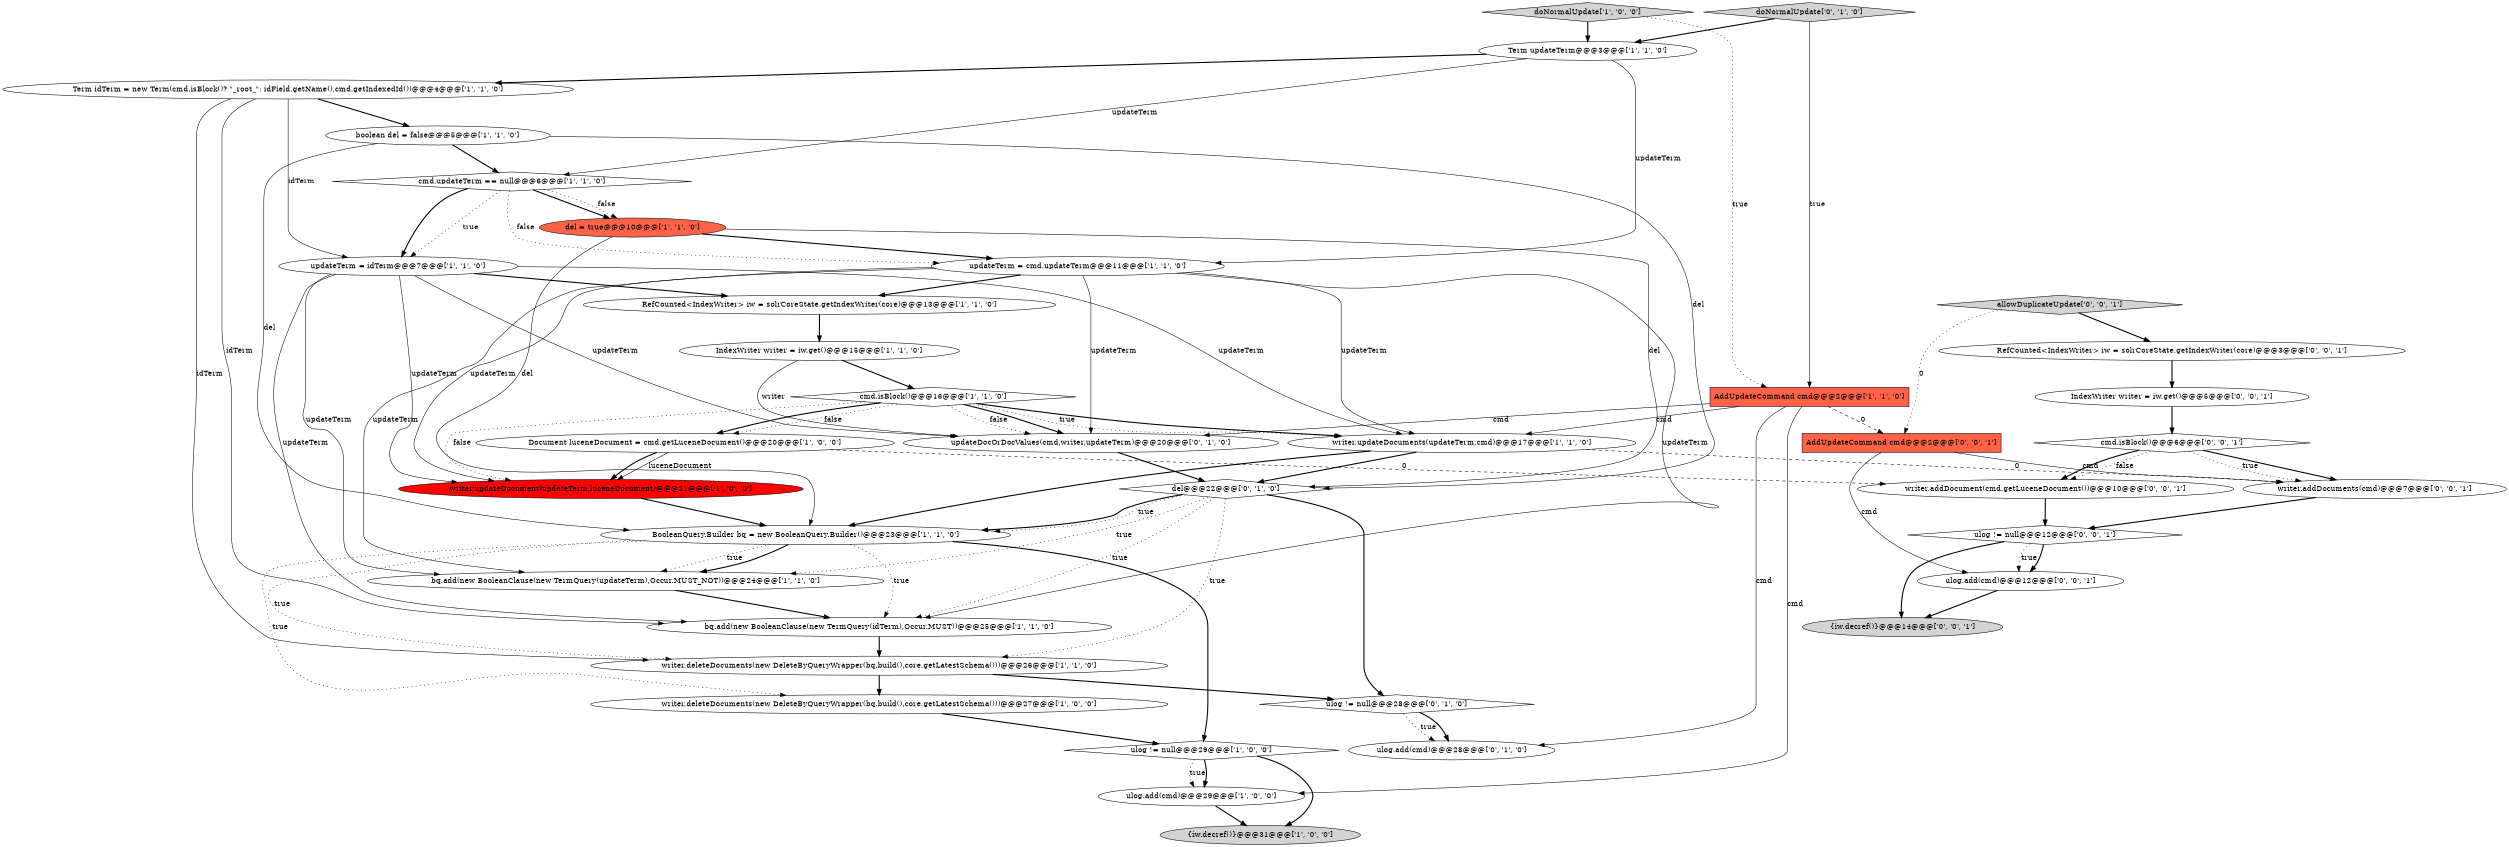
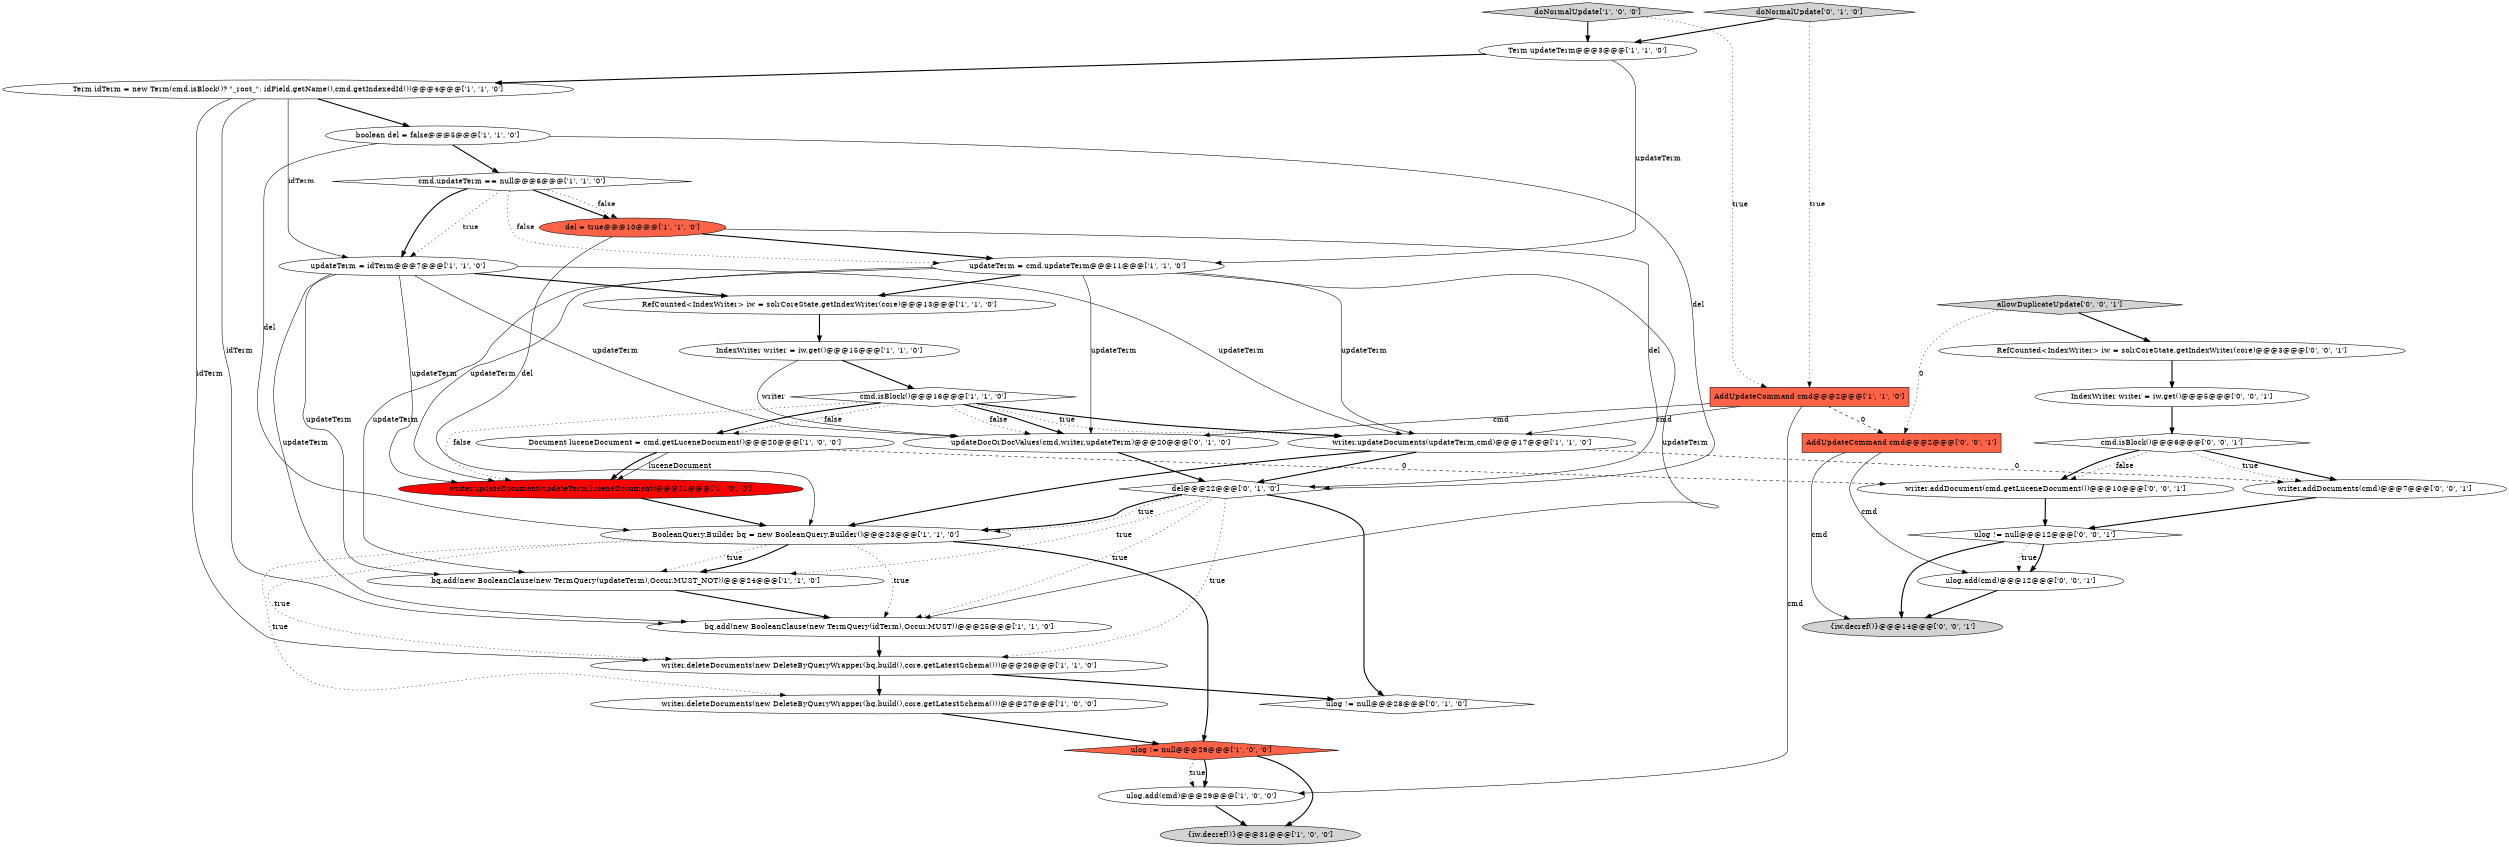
edge "Term updateTerm@@@3@@@['1', '1', '0']" -> "cmd.updateTerm == null@@@6@@@['1', '1', '0']": removed, label "updateTerm"
edge "doNormalUpdate['0', '1', '0']" -> "AddUpdateCommand cmd@@@2@@@['1', '1', '0']": style solid -> dotted
edge "AddUpdateCommand cmd@@@2@@@['0', '0', '1']" -> "writer.addDocuments(cmd)@@@7@@@['0', '0', '1']": now "AddUpdateCommand cmd@@@2@@@['0', '0', '1']" -> "{iw.decref()}@@@14@@@['0', '0', '1']"
node "ulog != null@@@29@@@['1', '0', '0']": fillcolor white -> tomato
node "ulog.add(cmd)@@@28@@@['0', '1', '0']": removed
